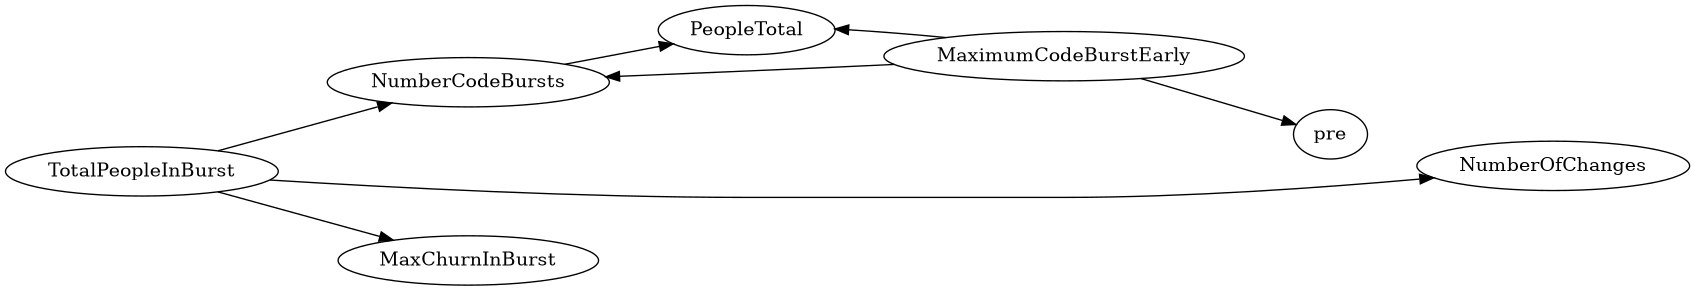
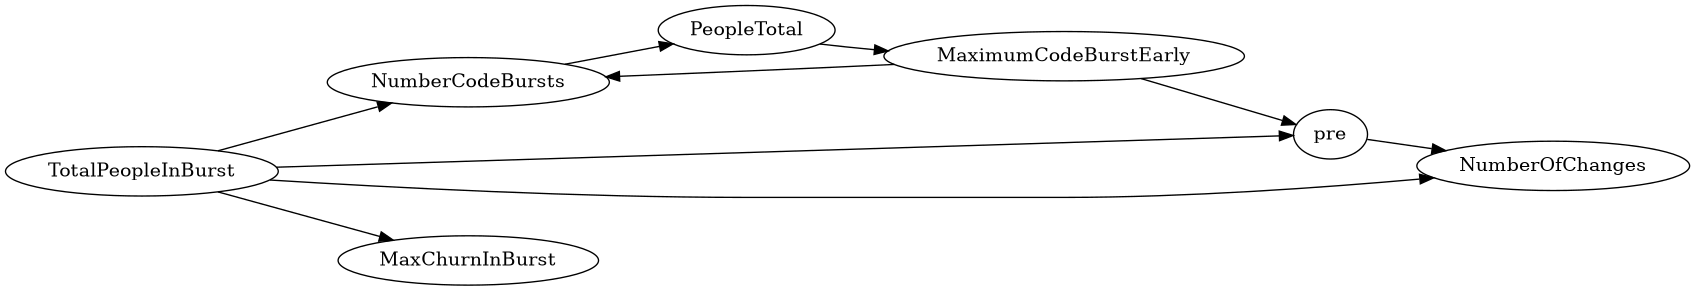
edge "MaximumCodeBurstEarly" -> "PeopleTotal": reversed
edge "pre" -> "NumberOfChanges": added
edge "TotalPeopleInBurst" -> "pre": added
